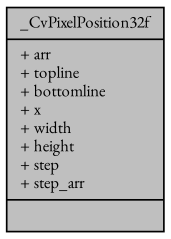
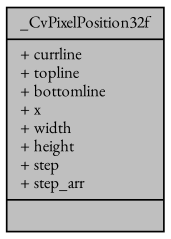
node "_CvPixelPosition32f": text "+ arr" -> "+ currline"
